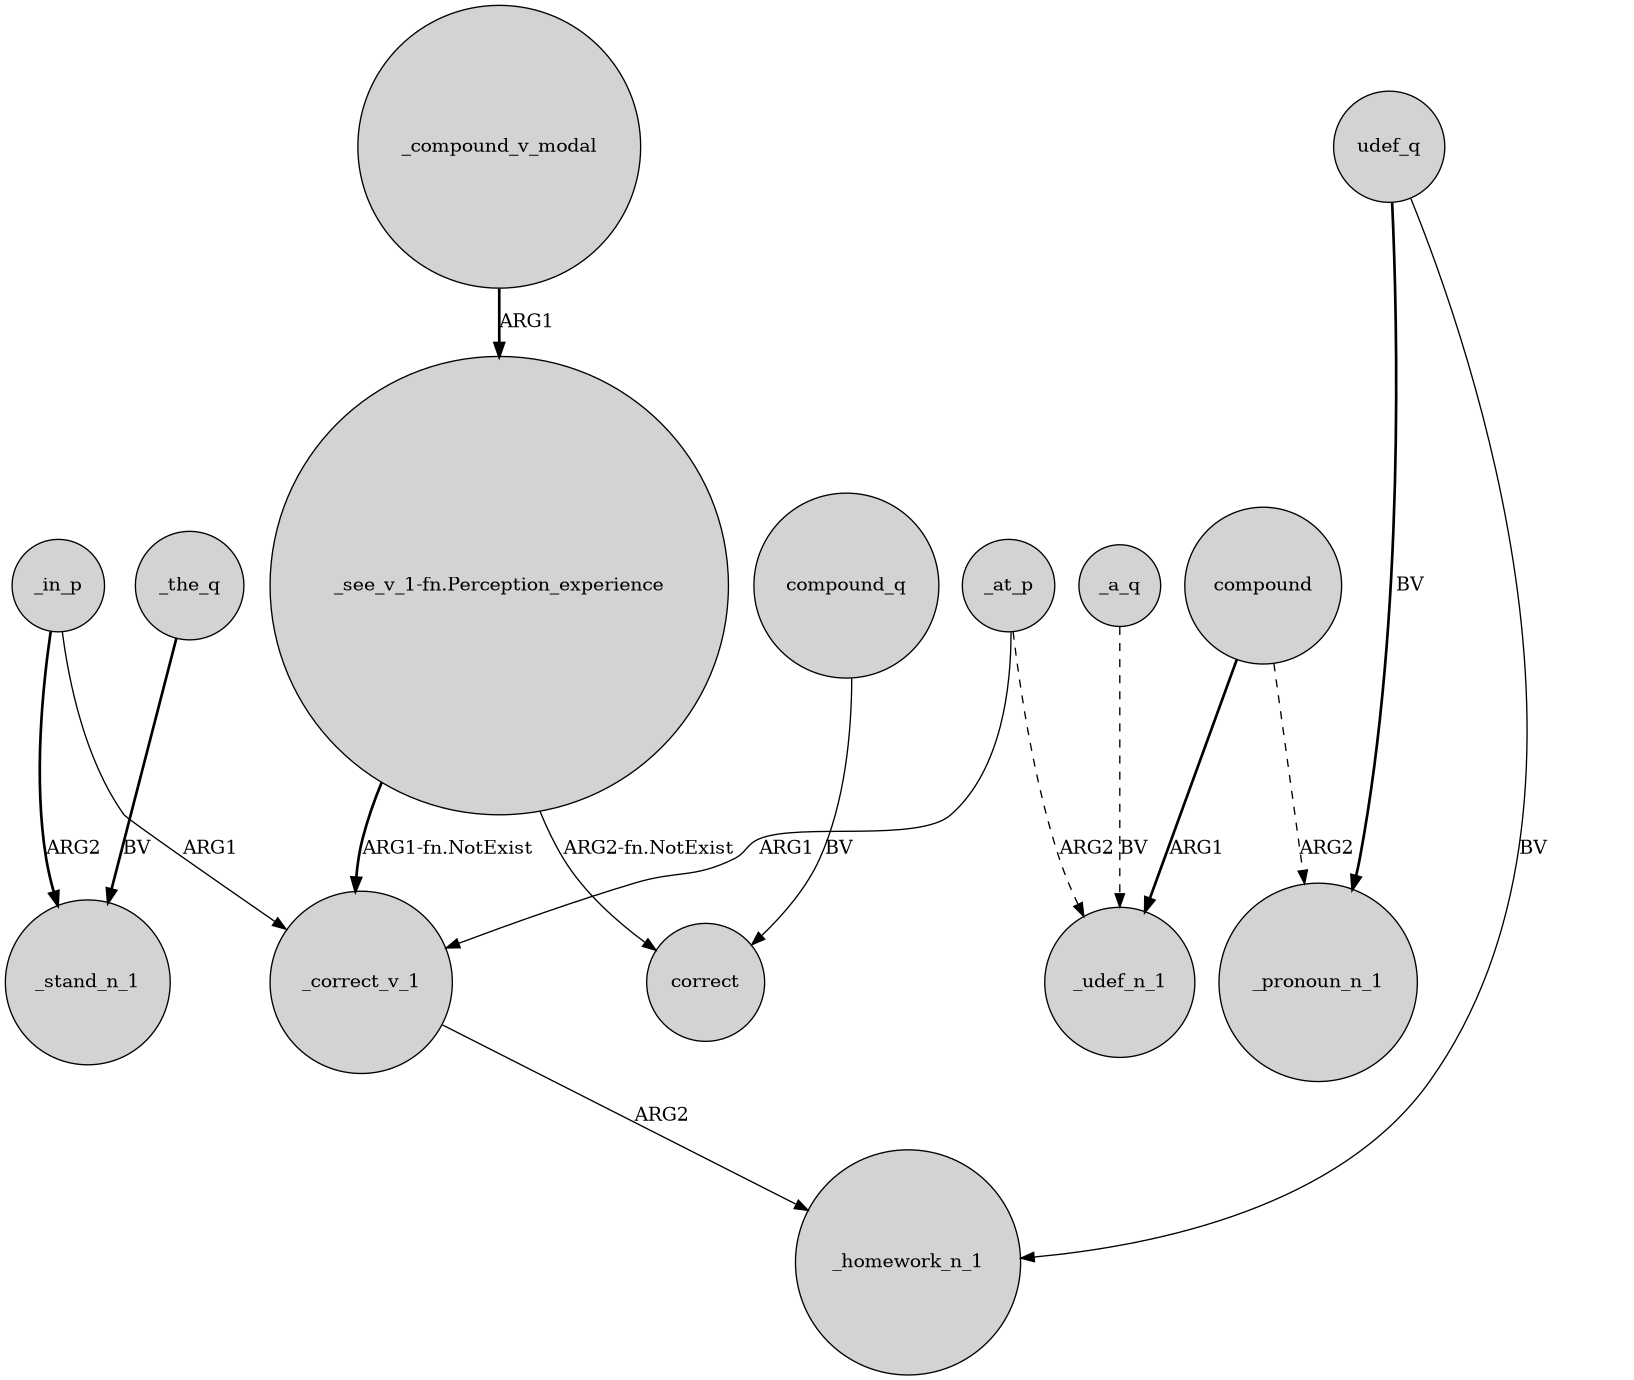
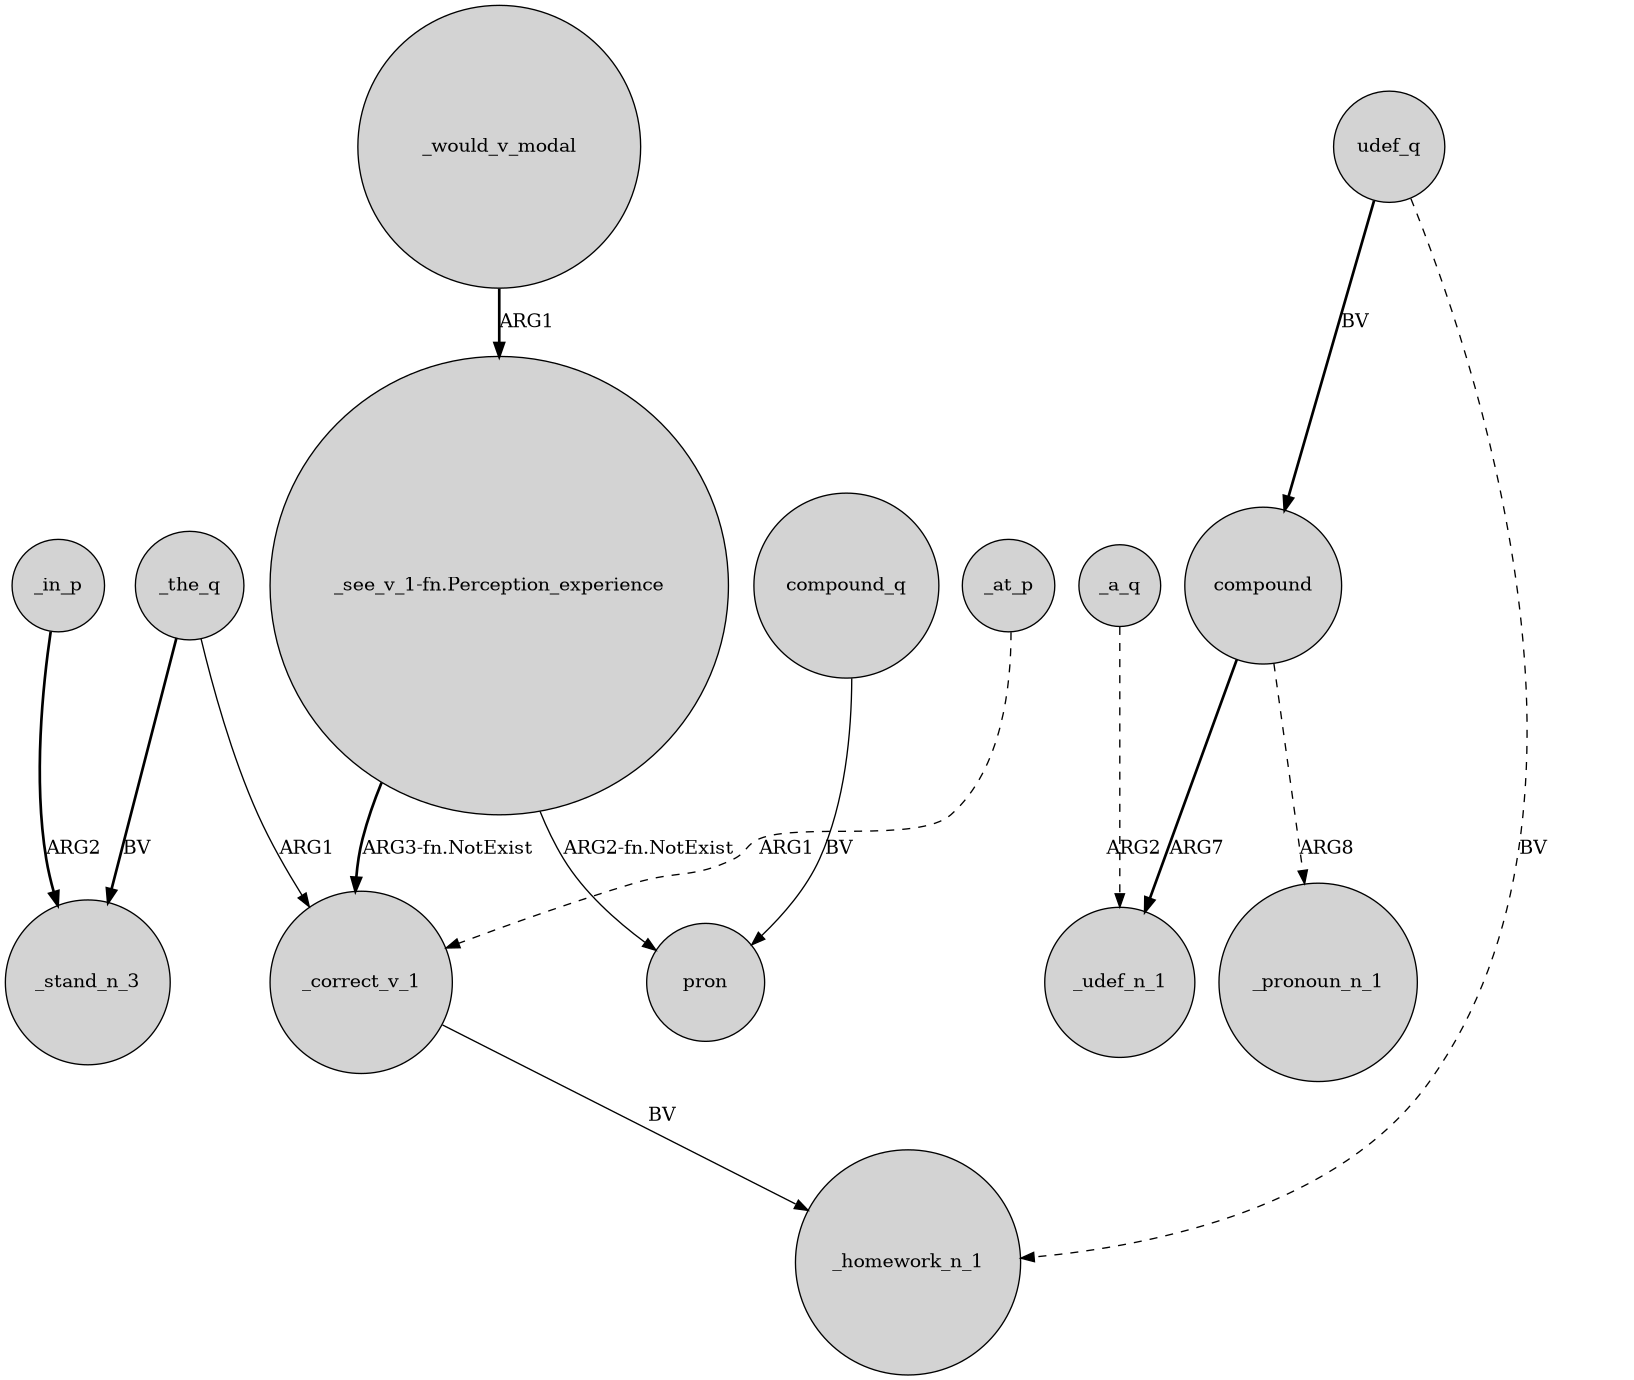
node "_compound_v_modal": label "_compound_v_modal" -> "_would_v_modal"
edge "udef_q" -> "_pronoun_n_1": now "udef_q" -> "compound"
edge "_at_p" -> "_udef_n_1": removed, label "ARG2"
edge "_in_p" -> "_correct_v_1": now "_the_q" -> "_correct_v_1"
edge "_at_p" -> "_correct_v_1": style solid -> dashed
edge "_see_v_1-fn.Perception_experience" -> "_correct_v_1": label "ARG1-fn.NotExist" -> "ARG3-fn.NotExist"
edge "_a_q" -> "_udef_n_1": label "BV" -> "ARG2"
edge "compound" -> "_udef_n_1": label "ARG1" -> "ARG7"
edge "compound" -> "_pronoun_n_1": label "ARG2" -> "ARG8"
edge "udef_q" -> "_homework_n_1": style solid -> dashed
node "_stand_n_1": label "_stand_n_1" -> "_stand_n_3"
node "correct": label "correct" -> "pron"
edge "_correct_v_1" -> "_homework_n_1": label "ARG2" -> "BV"
